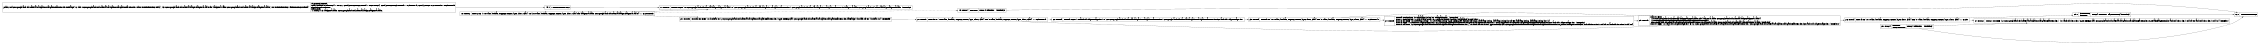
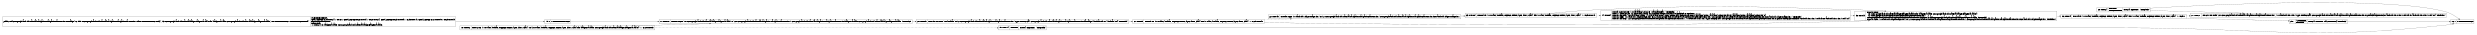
edge "18: 0x0002" -> "20: 0x0005": now "17: 0x0000" -> "20: 0x0005"
